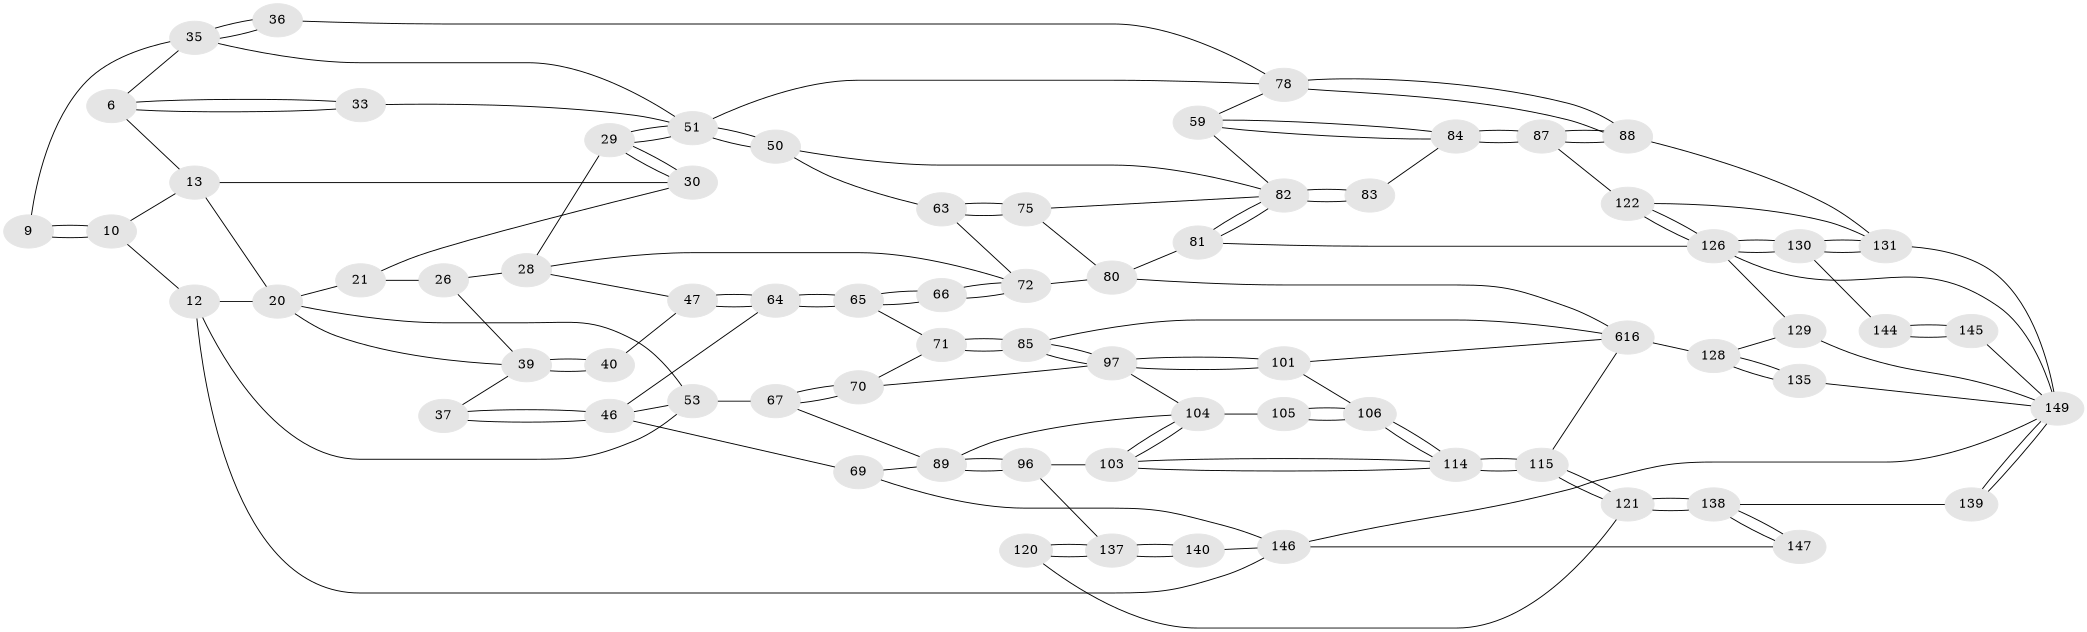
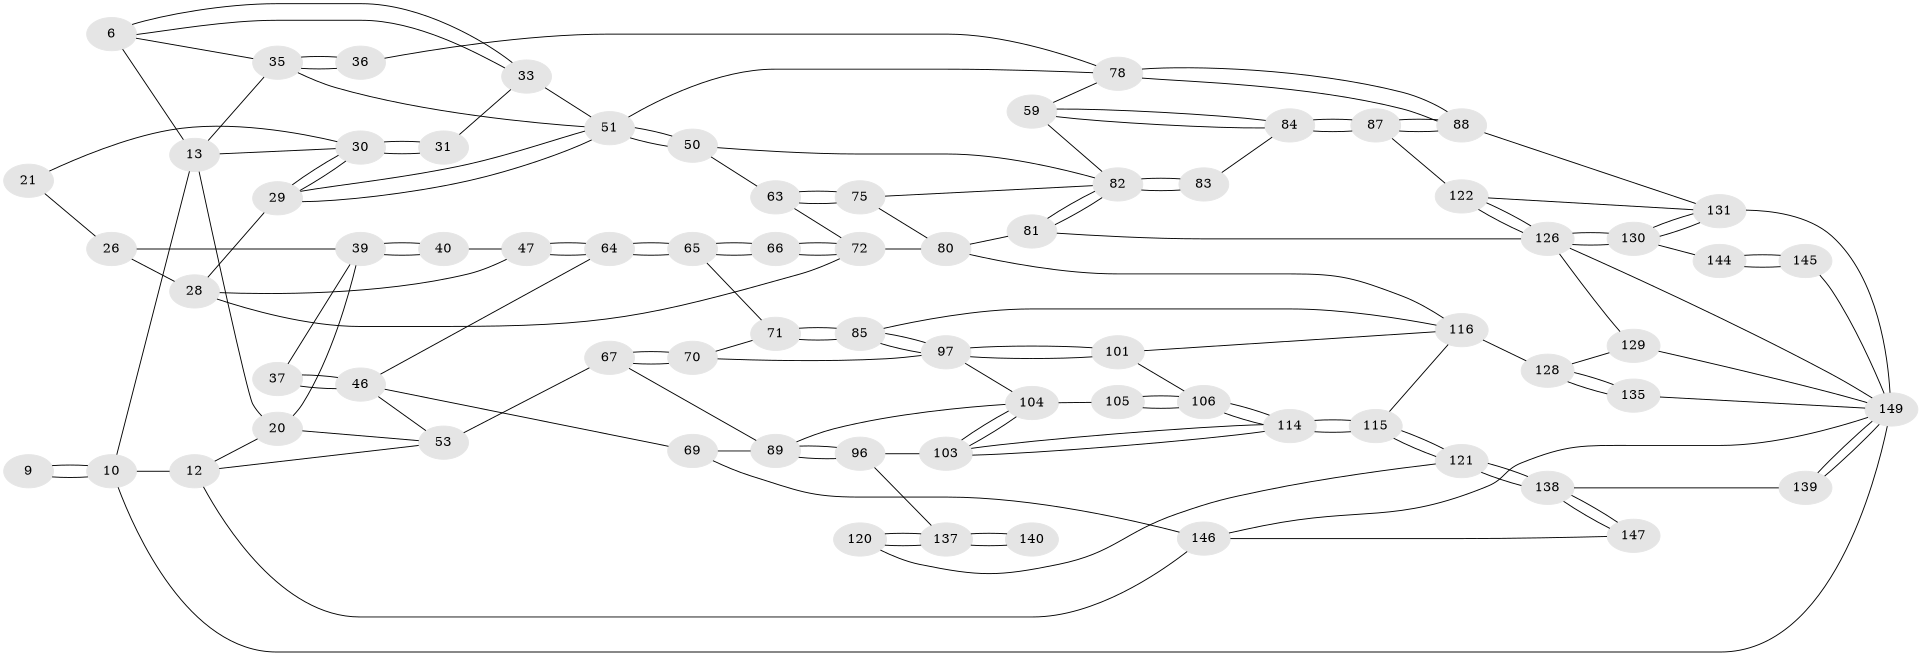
edge "35" -- "9": now "35" -- "13"
node "31": added
edge "21" -- "20": removed
node "616": label "616" -> "116"
edge "146" -- "140": removed
edge "149" -- "10": added
